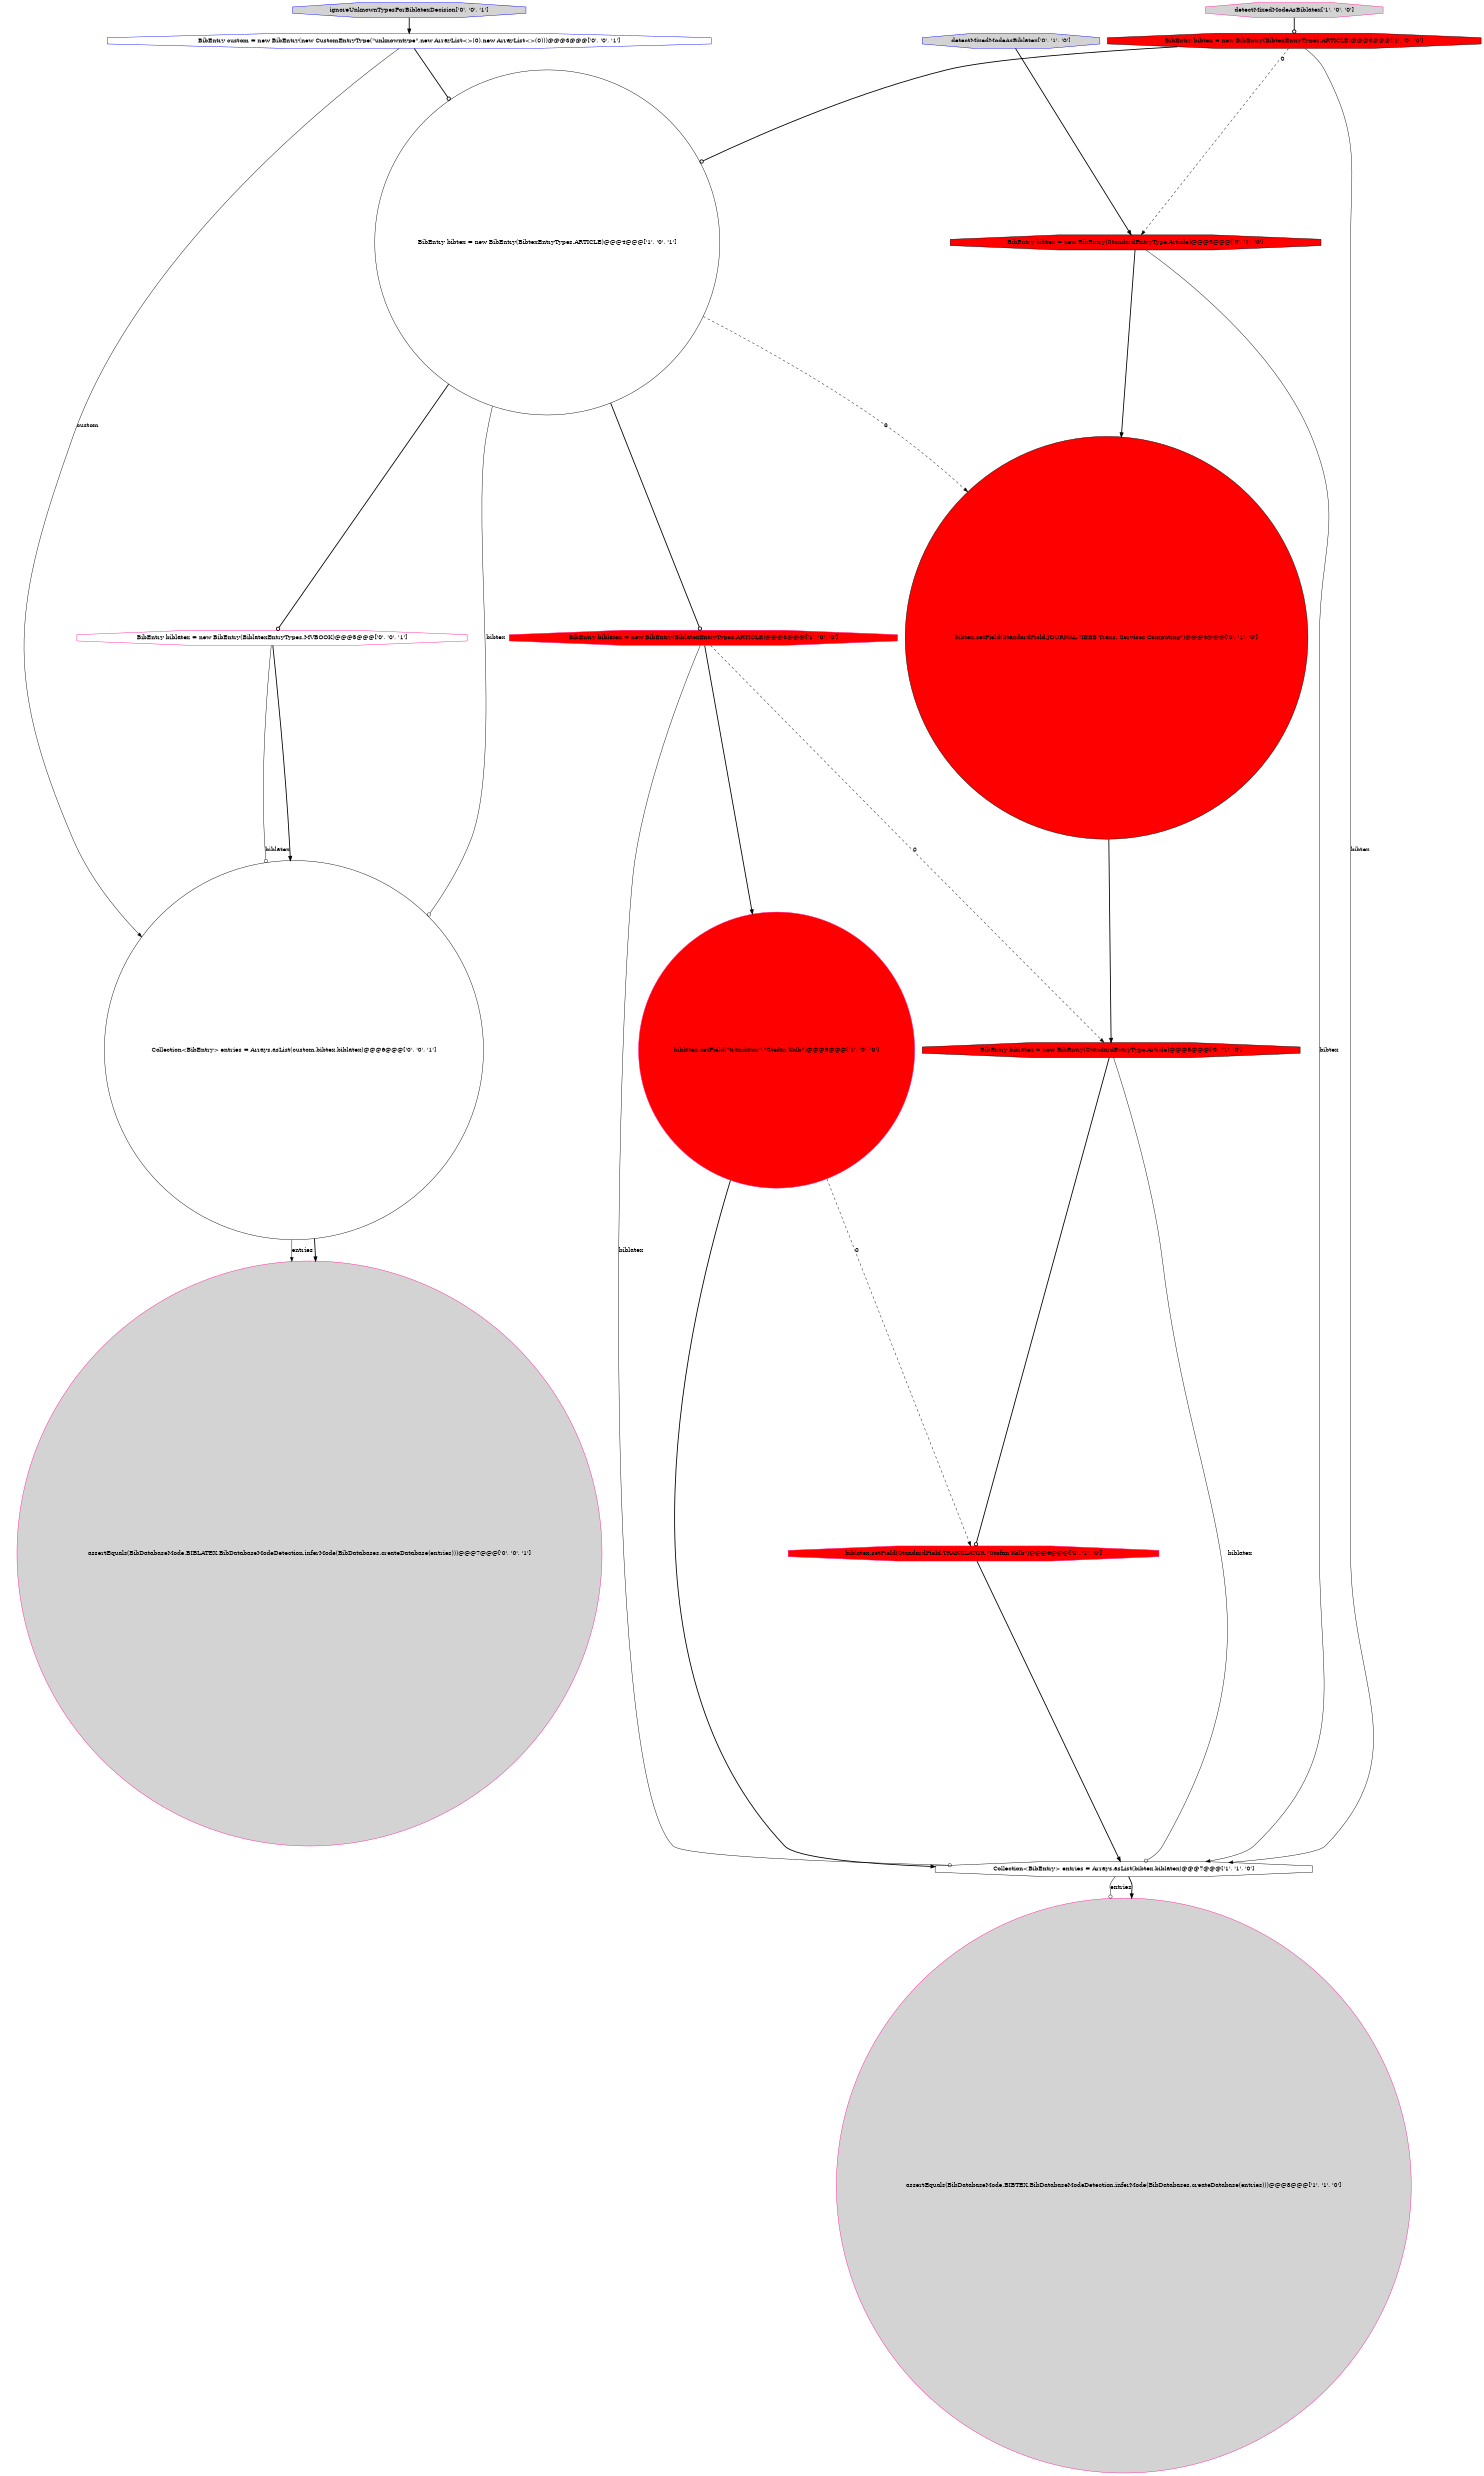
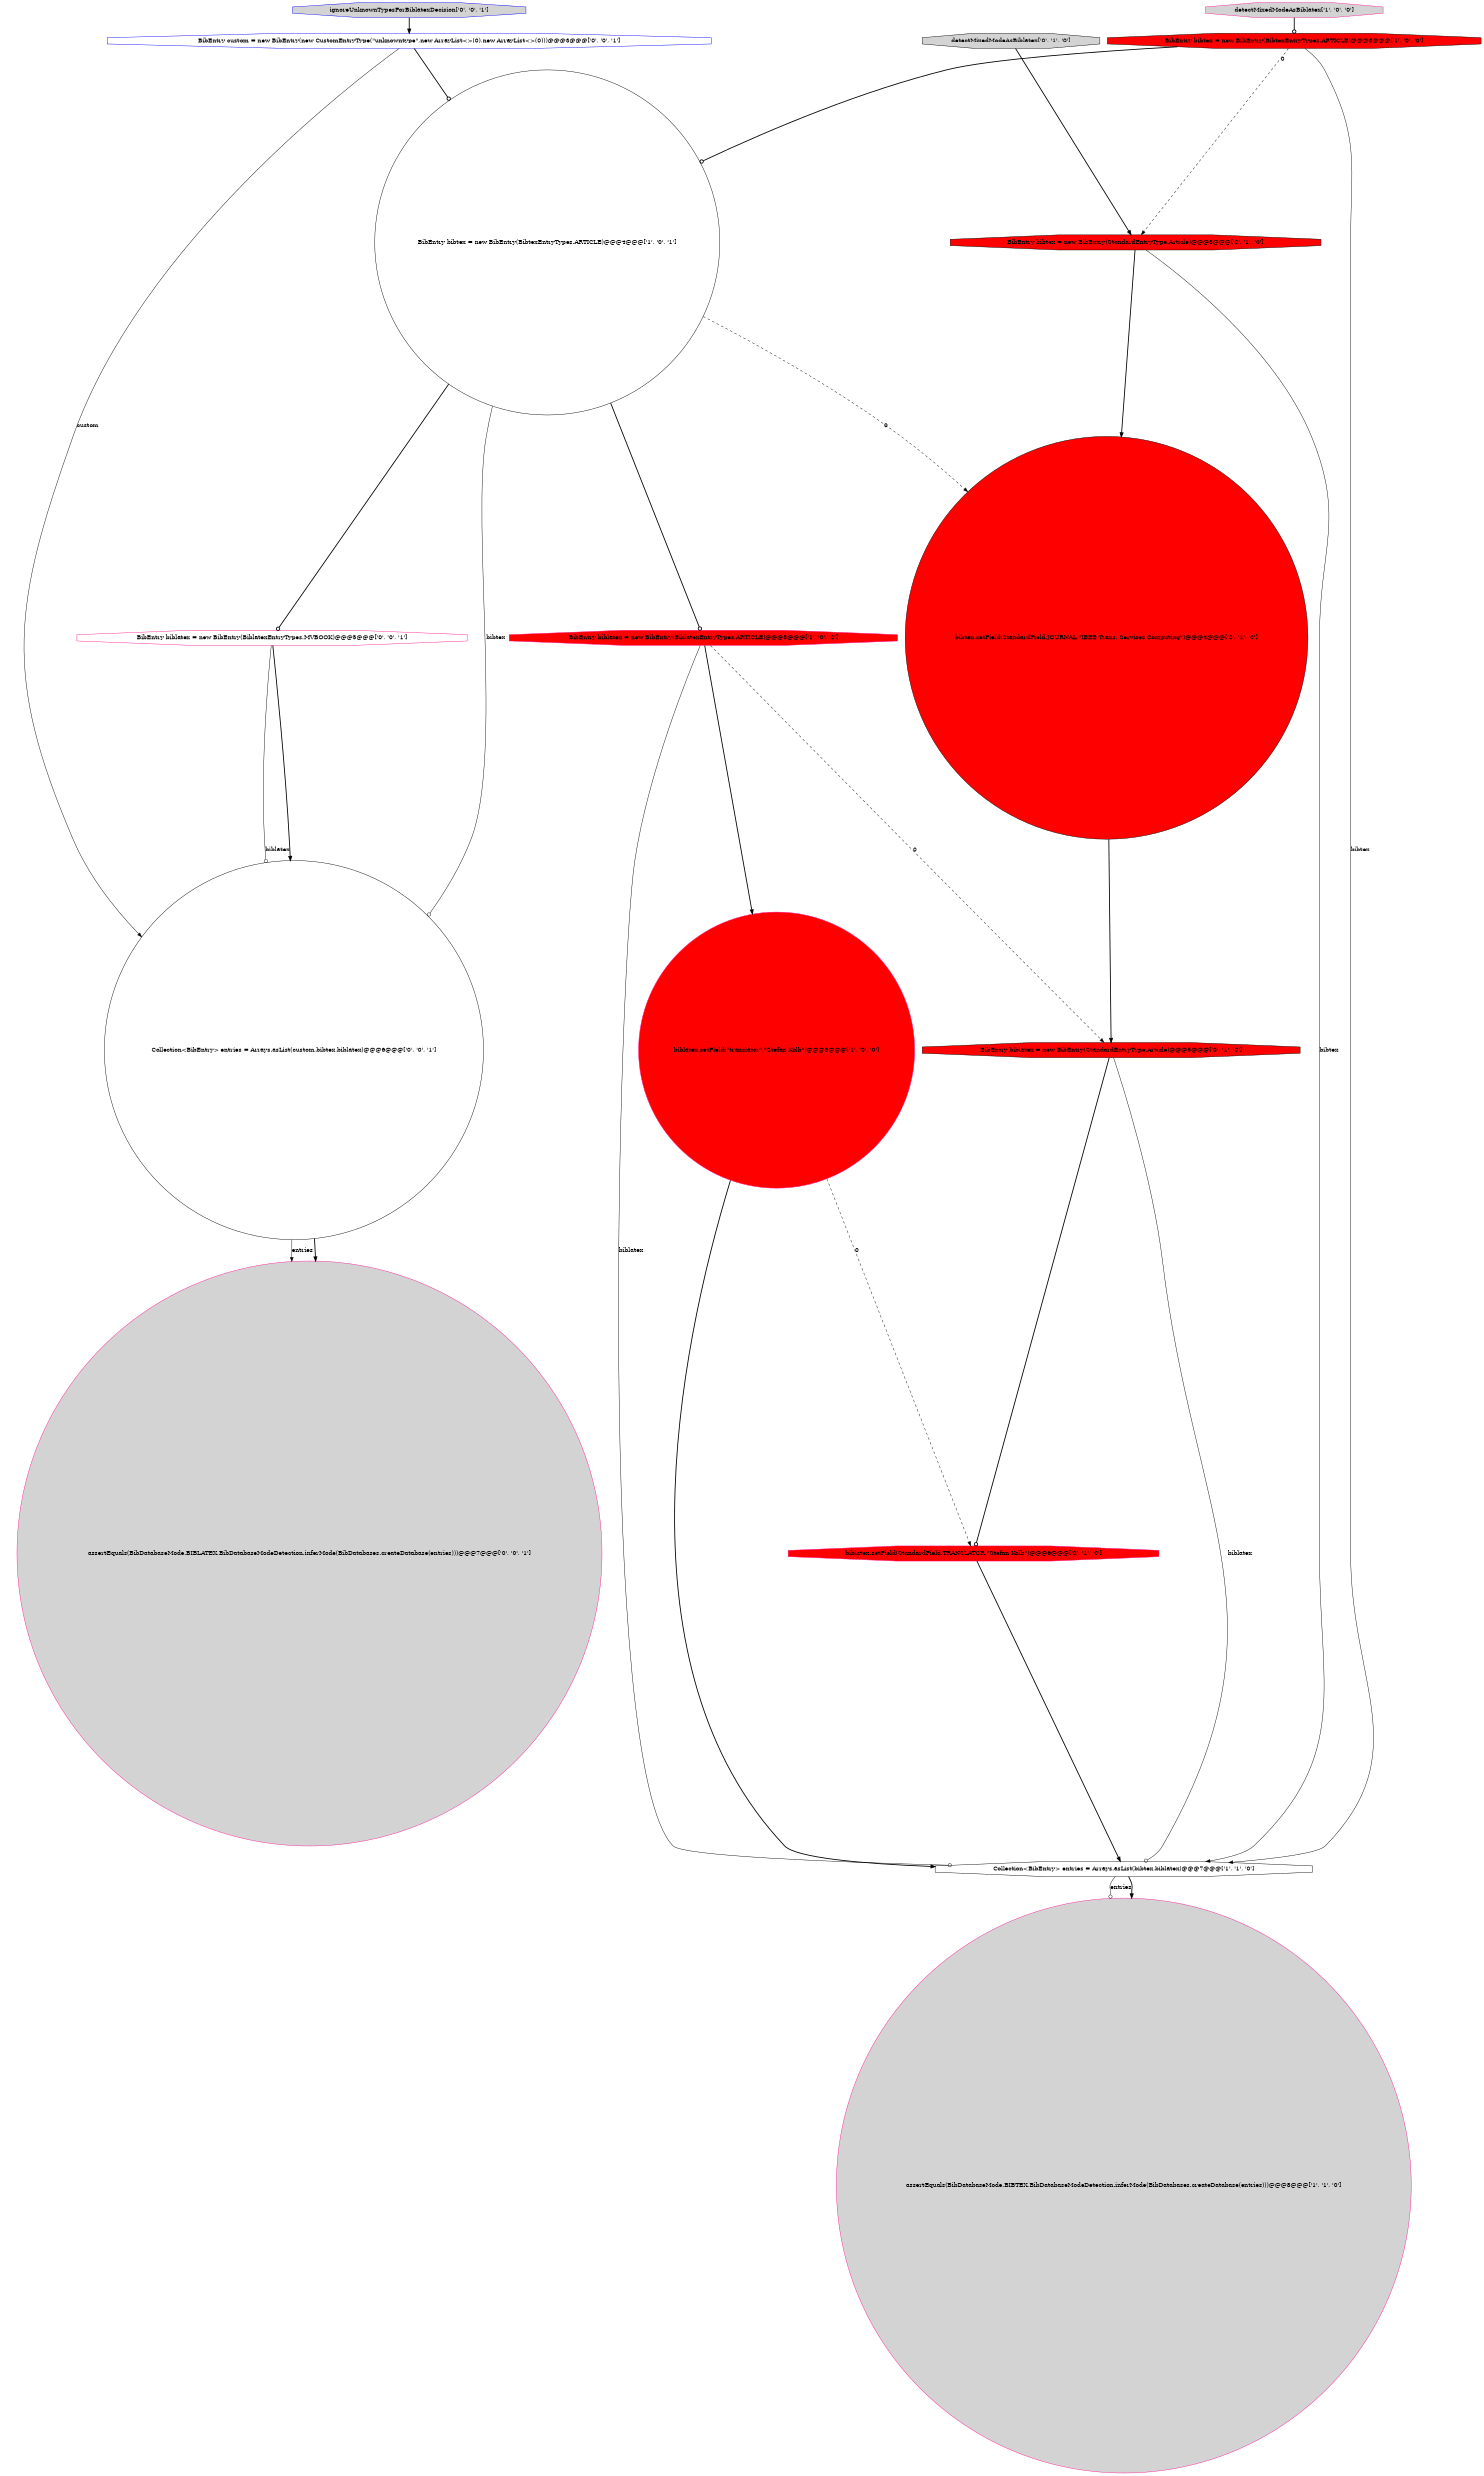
node "detectMixedModeAsBiblatex['0', '1', '0']": color blue -> black
